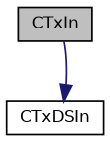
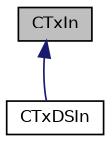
edge "CTxIn" -> "CTxDSIn": reversed
